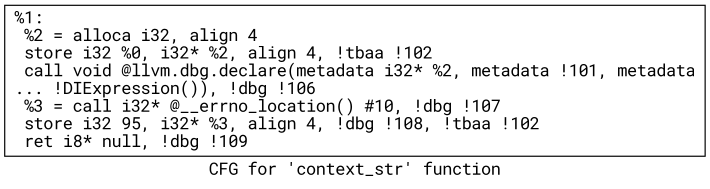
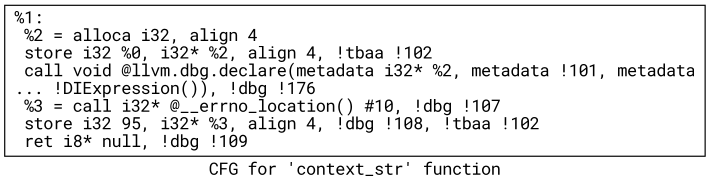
node "%1:": text "... !DIExpression()), !dbg !106" -> "... !DIExpression()), !dbg !176"
